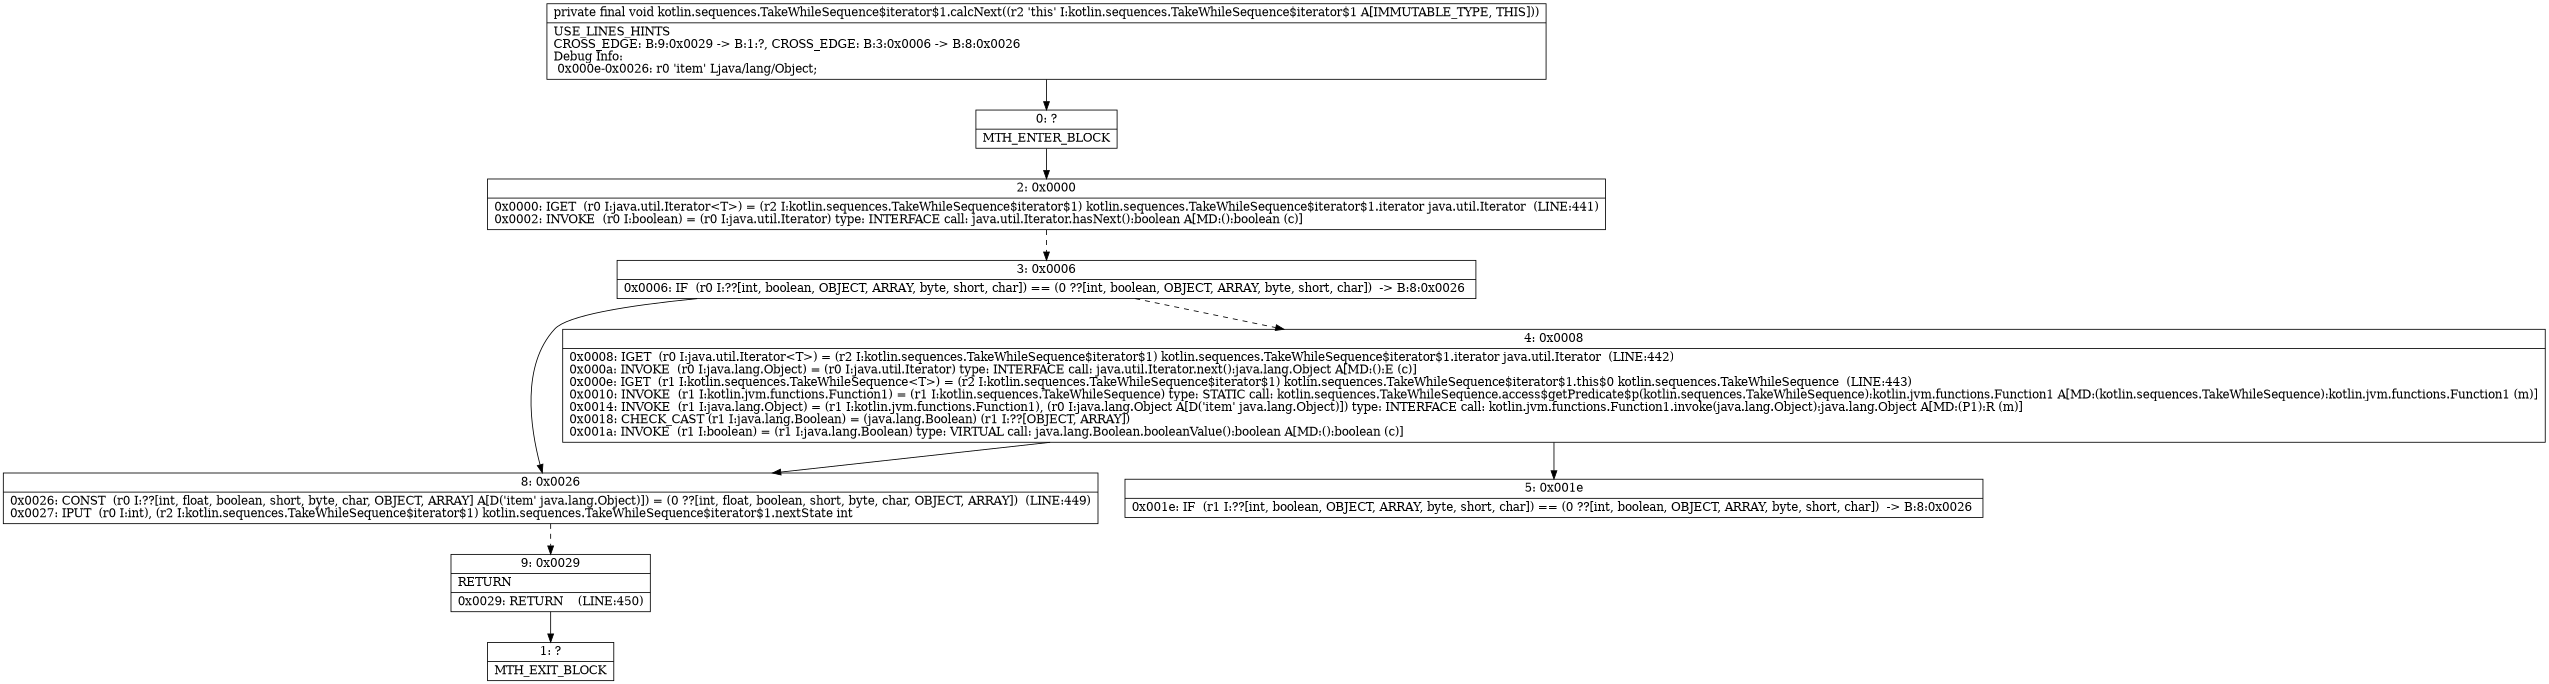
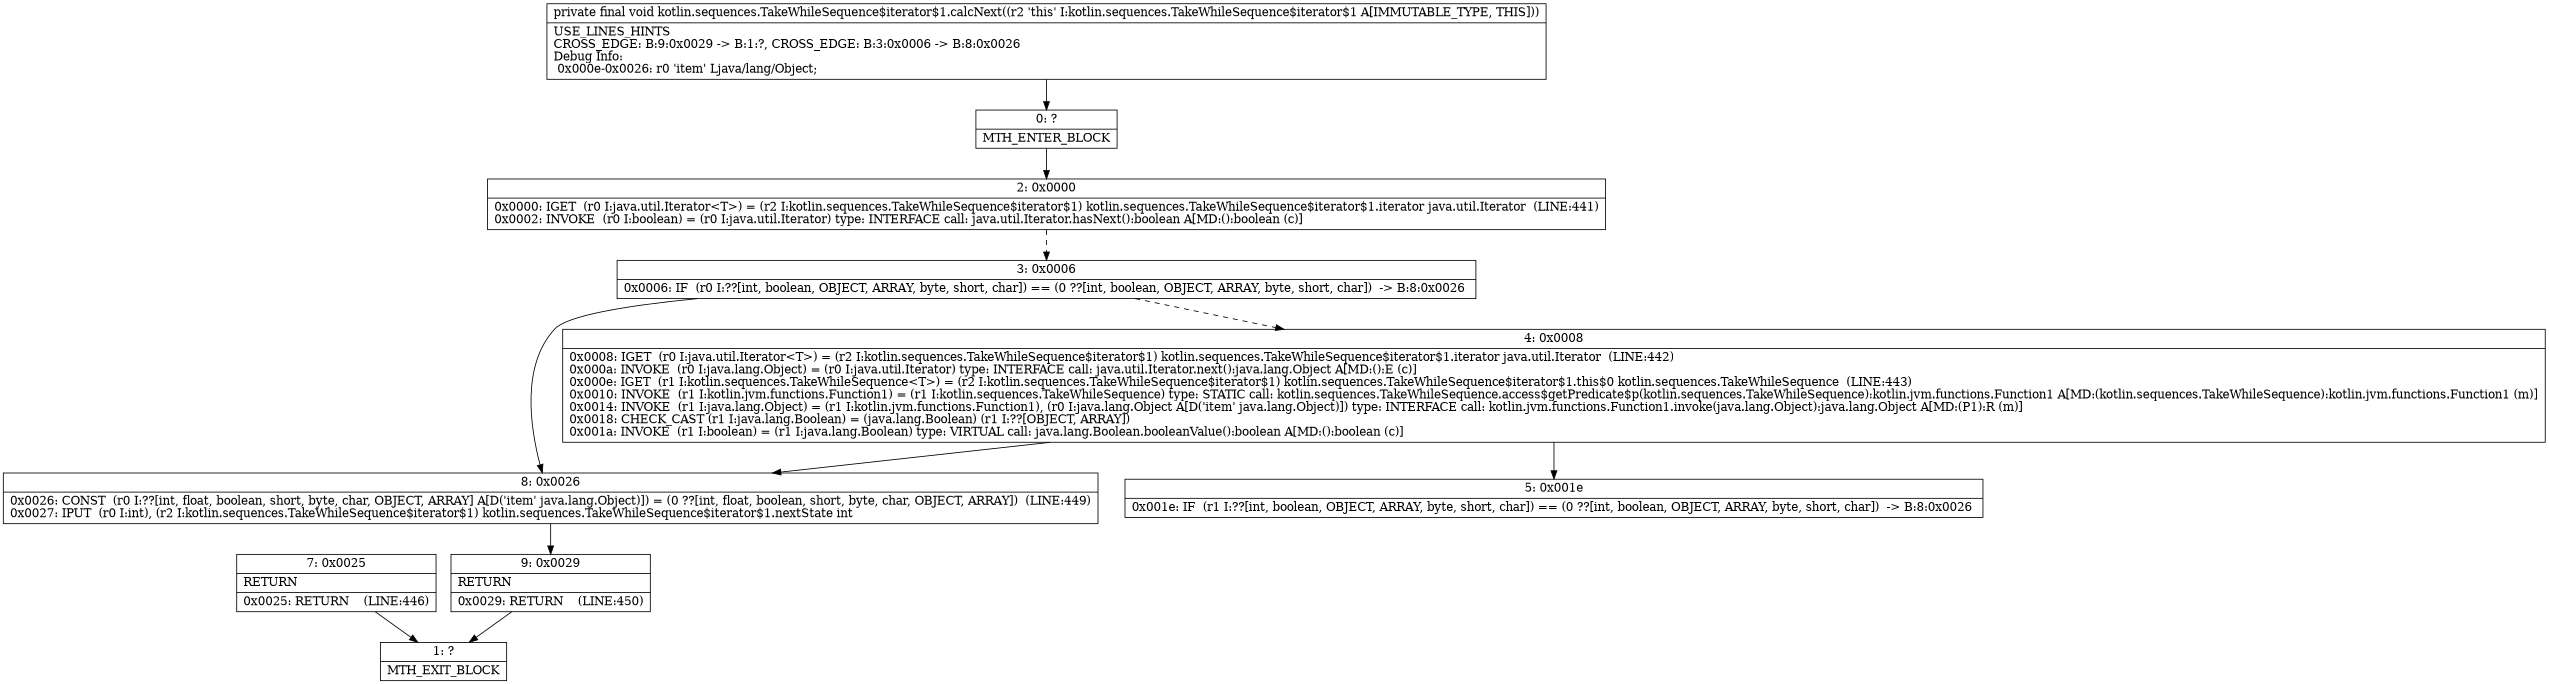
edge "8: 0x0026" -> "9: 0x0029": style dashed -> solid
node "7: 0x0025": added
